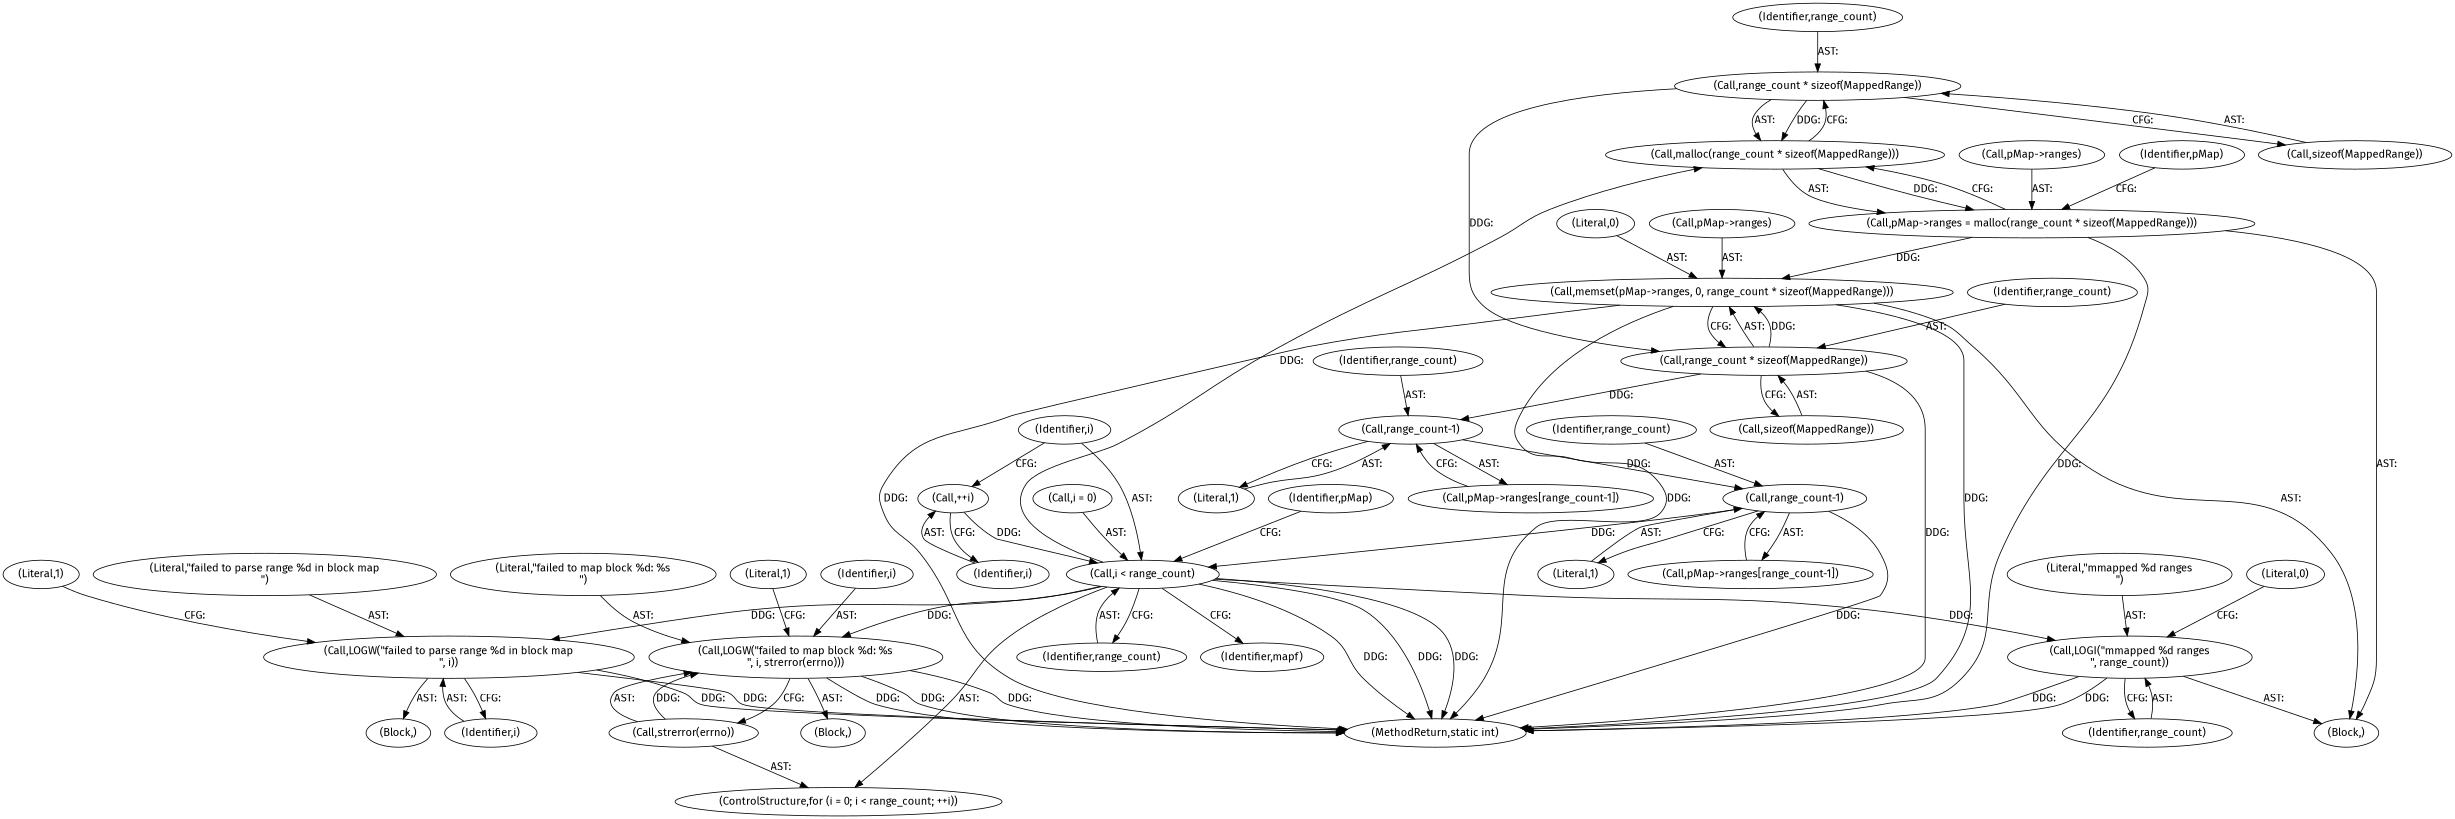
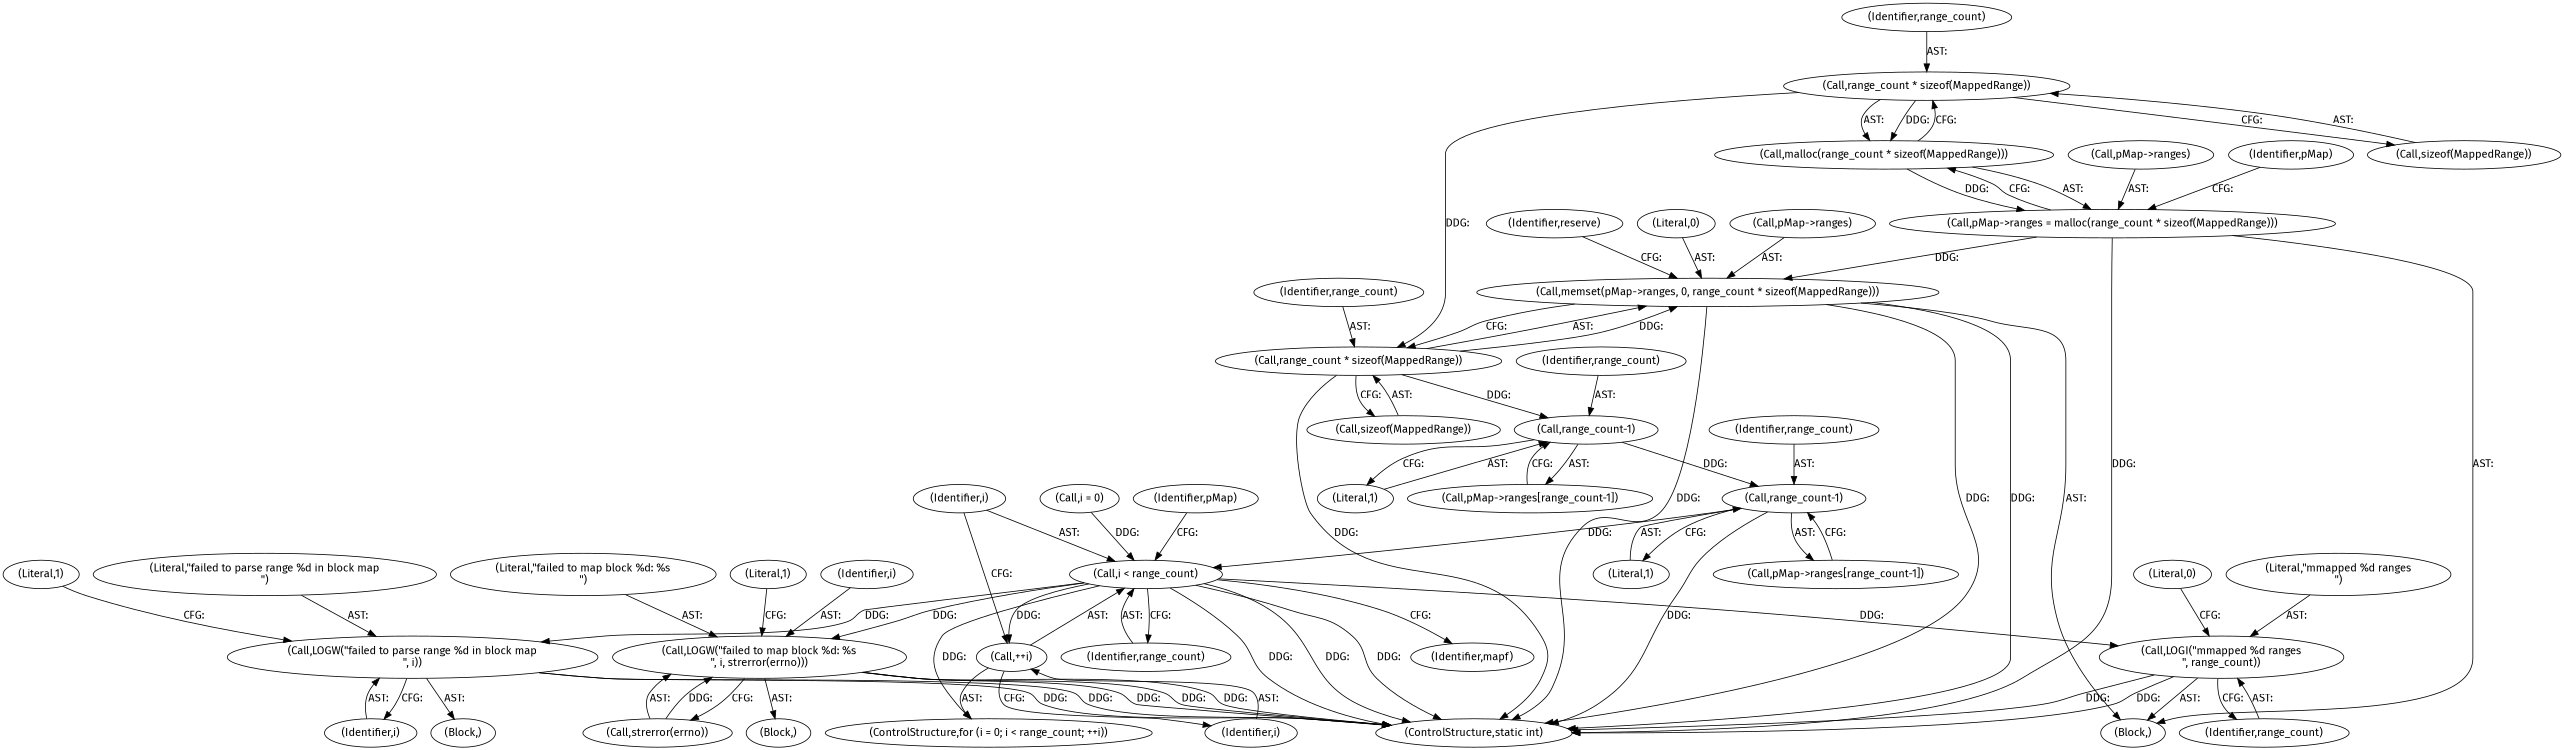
node "(Identifier,reserve)": added
edge "(Call,i < range_count)" -> "(Call,malloc(range_count * sizeof(MappedRange)))": now "(Call,i < range_count)" -> "(Call,++i)"
edge "(Call,++i)" -> "(Call,i < range_count)": label "DDG: " -> "AST: "
edge "(Call,i = 0)" -> "(Call,i < range_count)": label "AST: " -> "DDG: "
edge "(Call,i < range_count)" -> "(ControlStructure,for (i = 0; i < range_count; ++i))": label "AST: " -> "DDG: "
node "(MethodReturn,static int)": label "(MethodReturn,static int)" -> "(ControlStructure,static int)"
edge "(Call,strerror(errno))" -> "(ControlStructure,for (i = 0; i < range_count; ++i))": now "(Call,++i)" -> "(ControlStructure,for (i = 0; i < range_count; ++i))"
